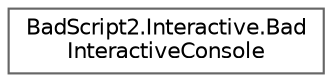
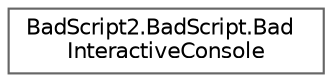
node "BadScript2.Interactive.Bad InteractiveConsole": label "BadScript2.Interactive.Bad InteractiveConsole" -> "BadScript2.BadScript.Bad InteractiveConsole"
